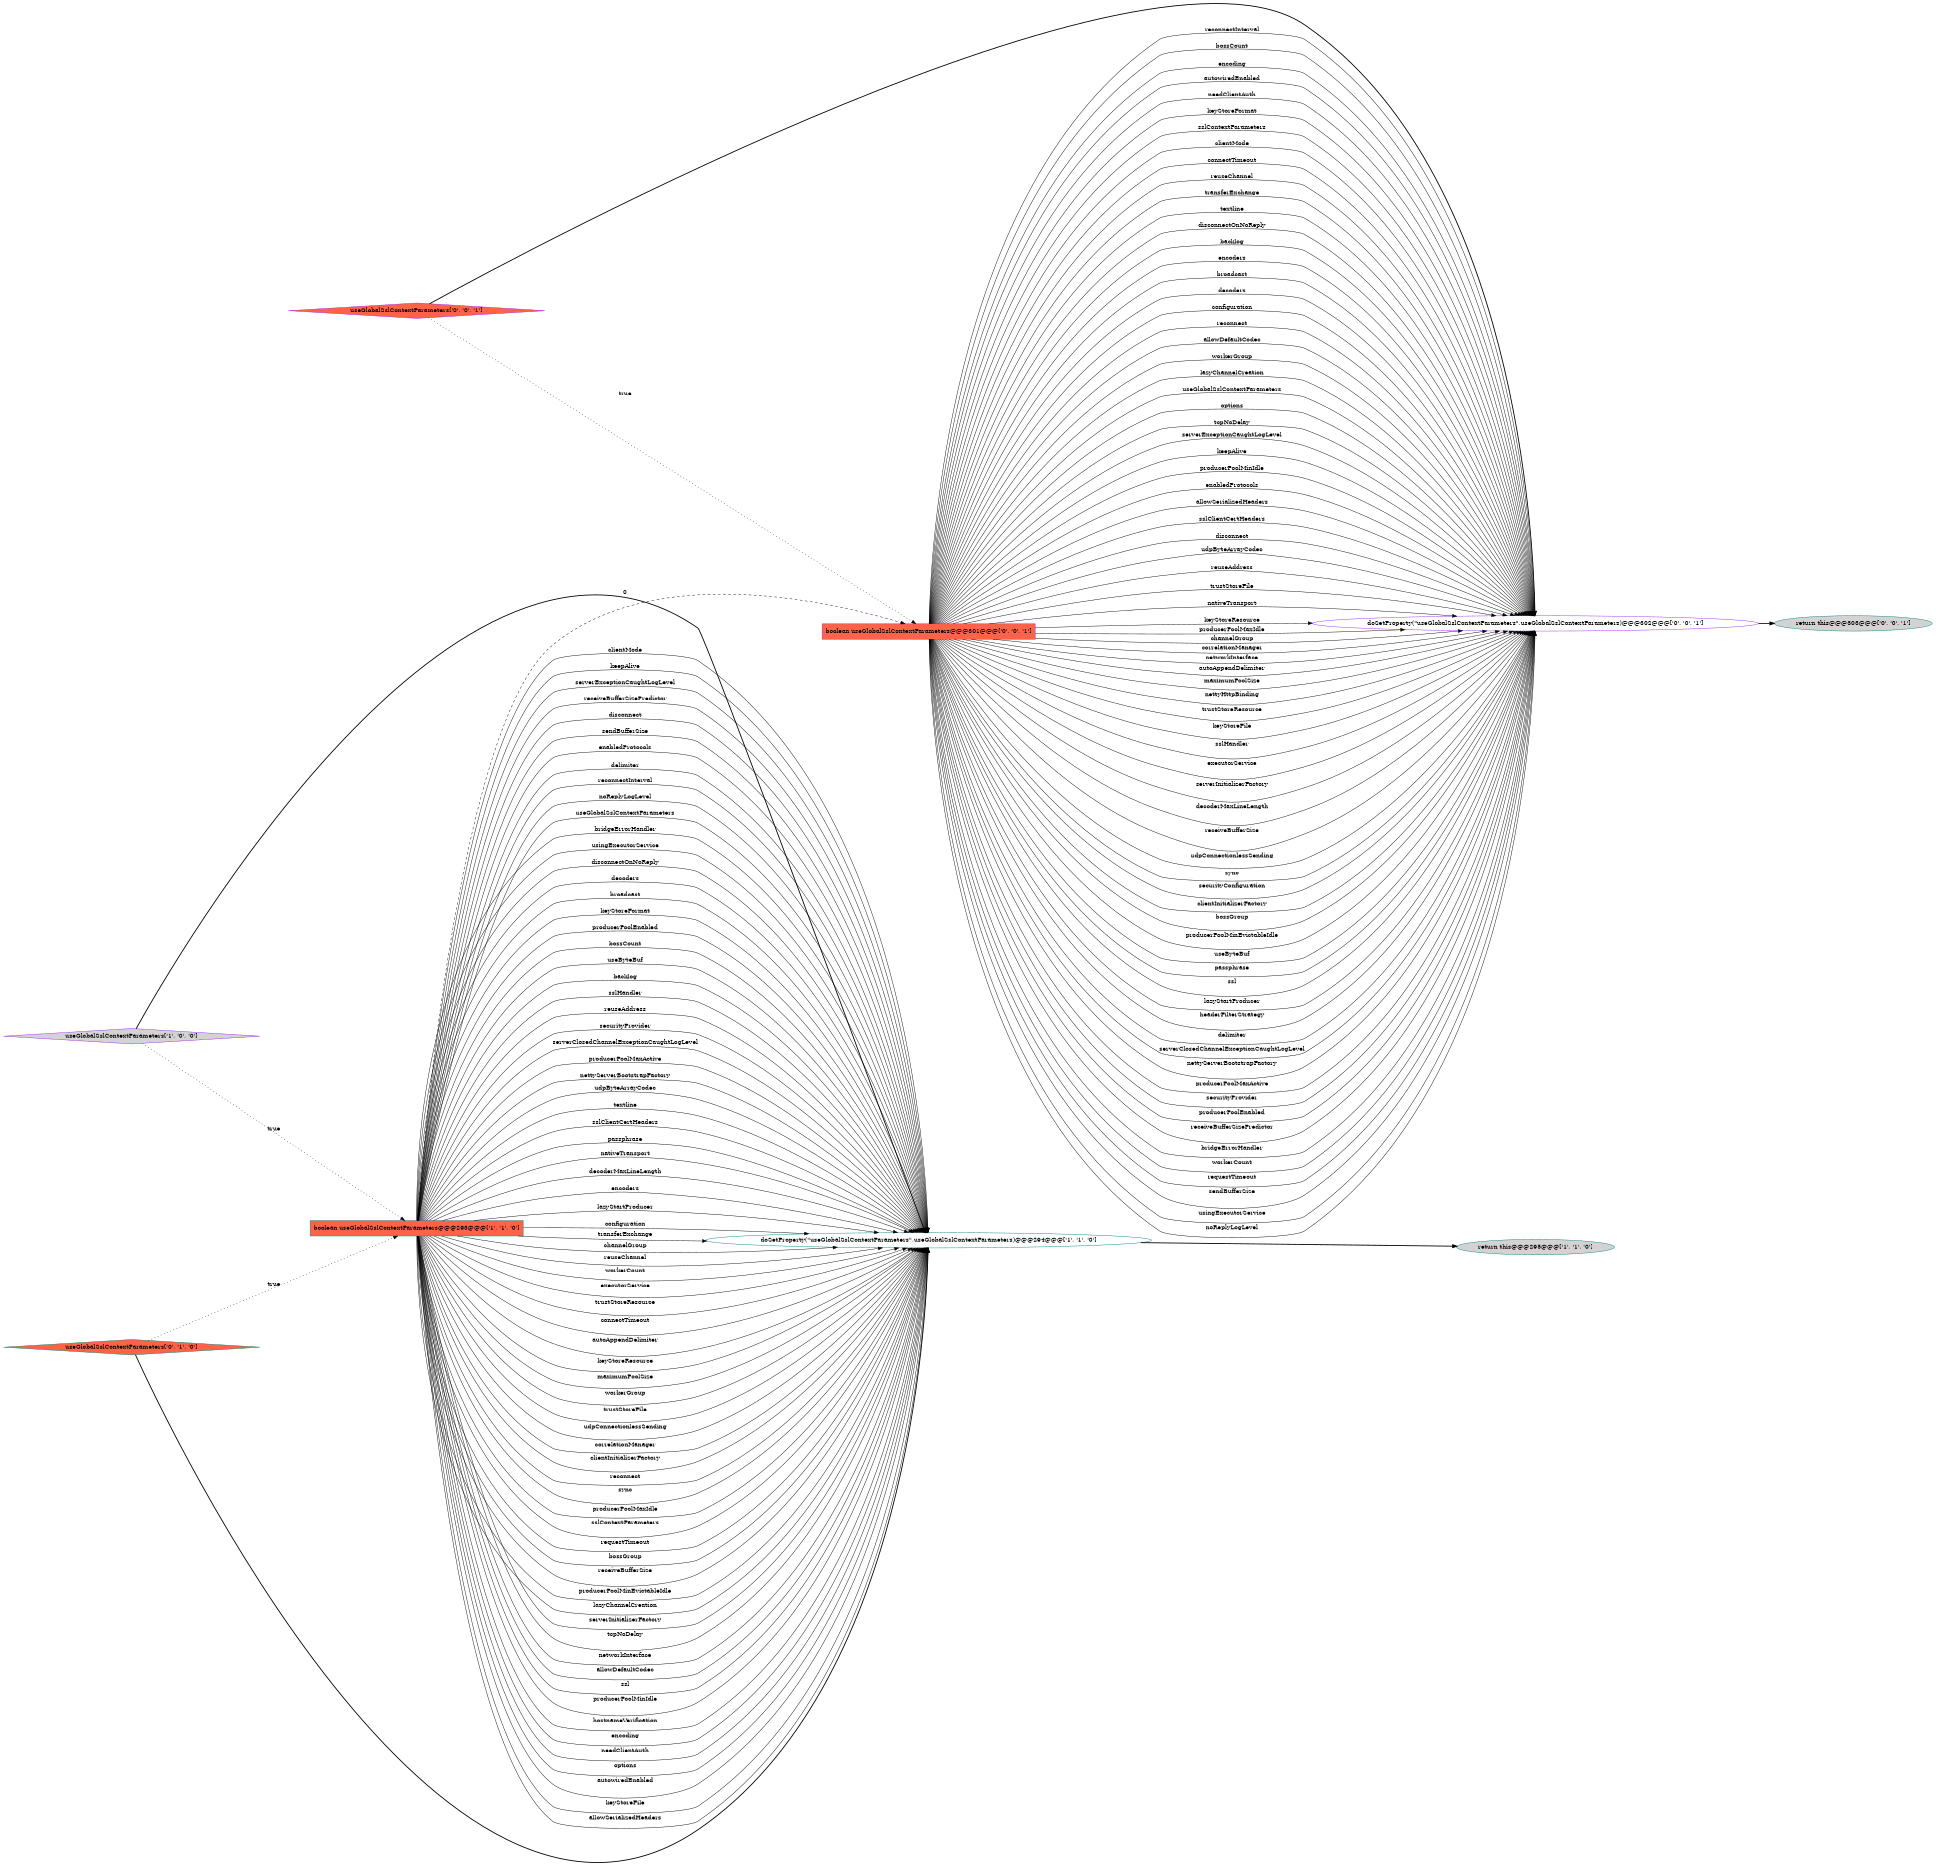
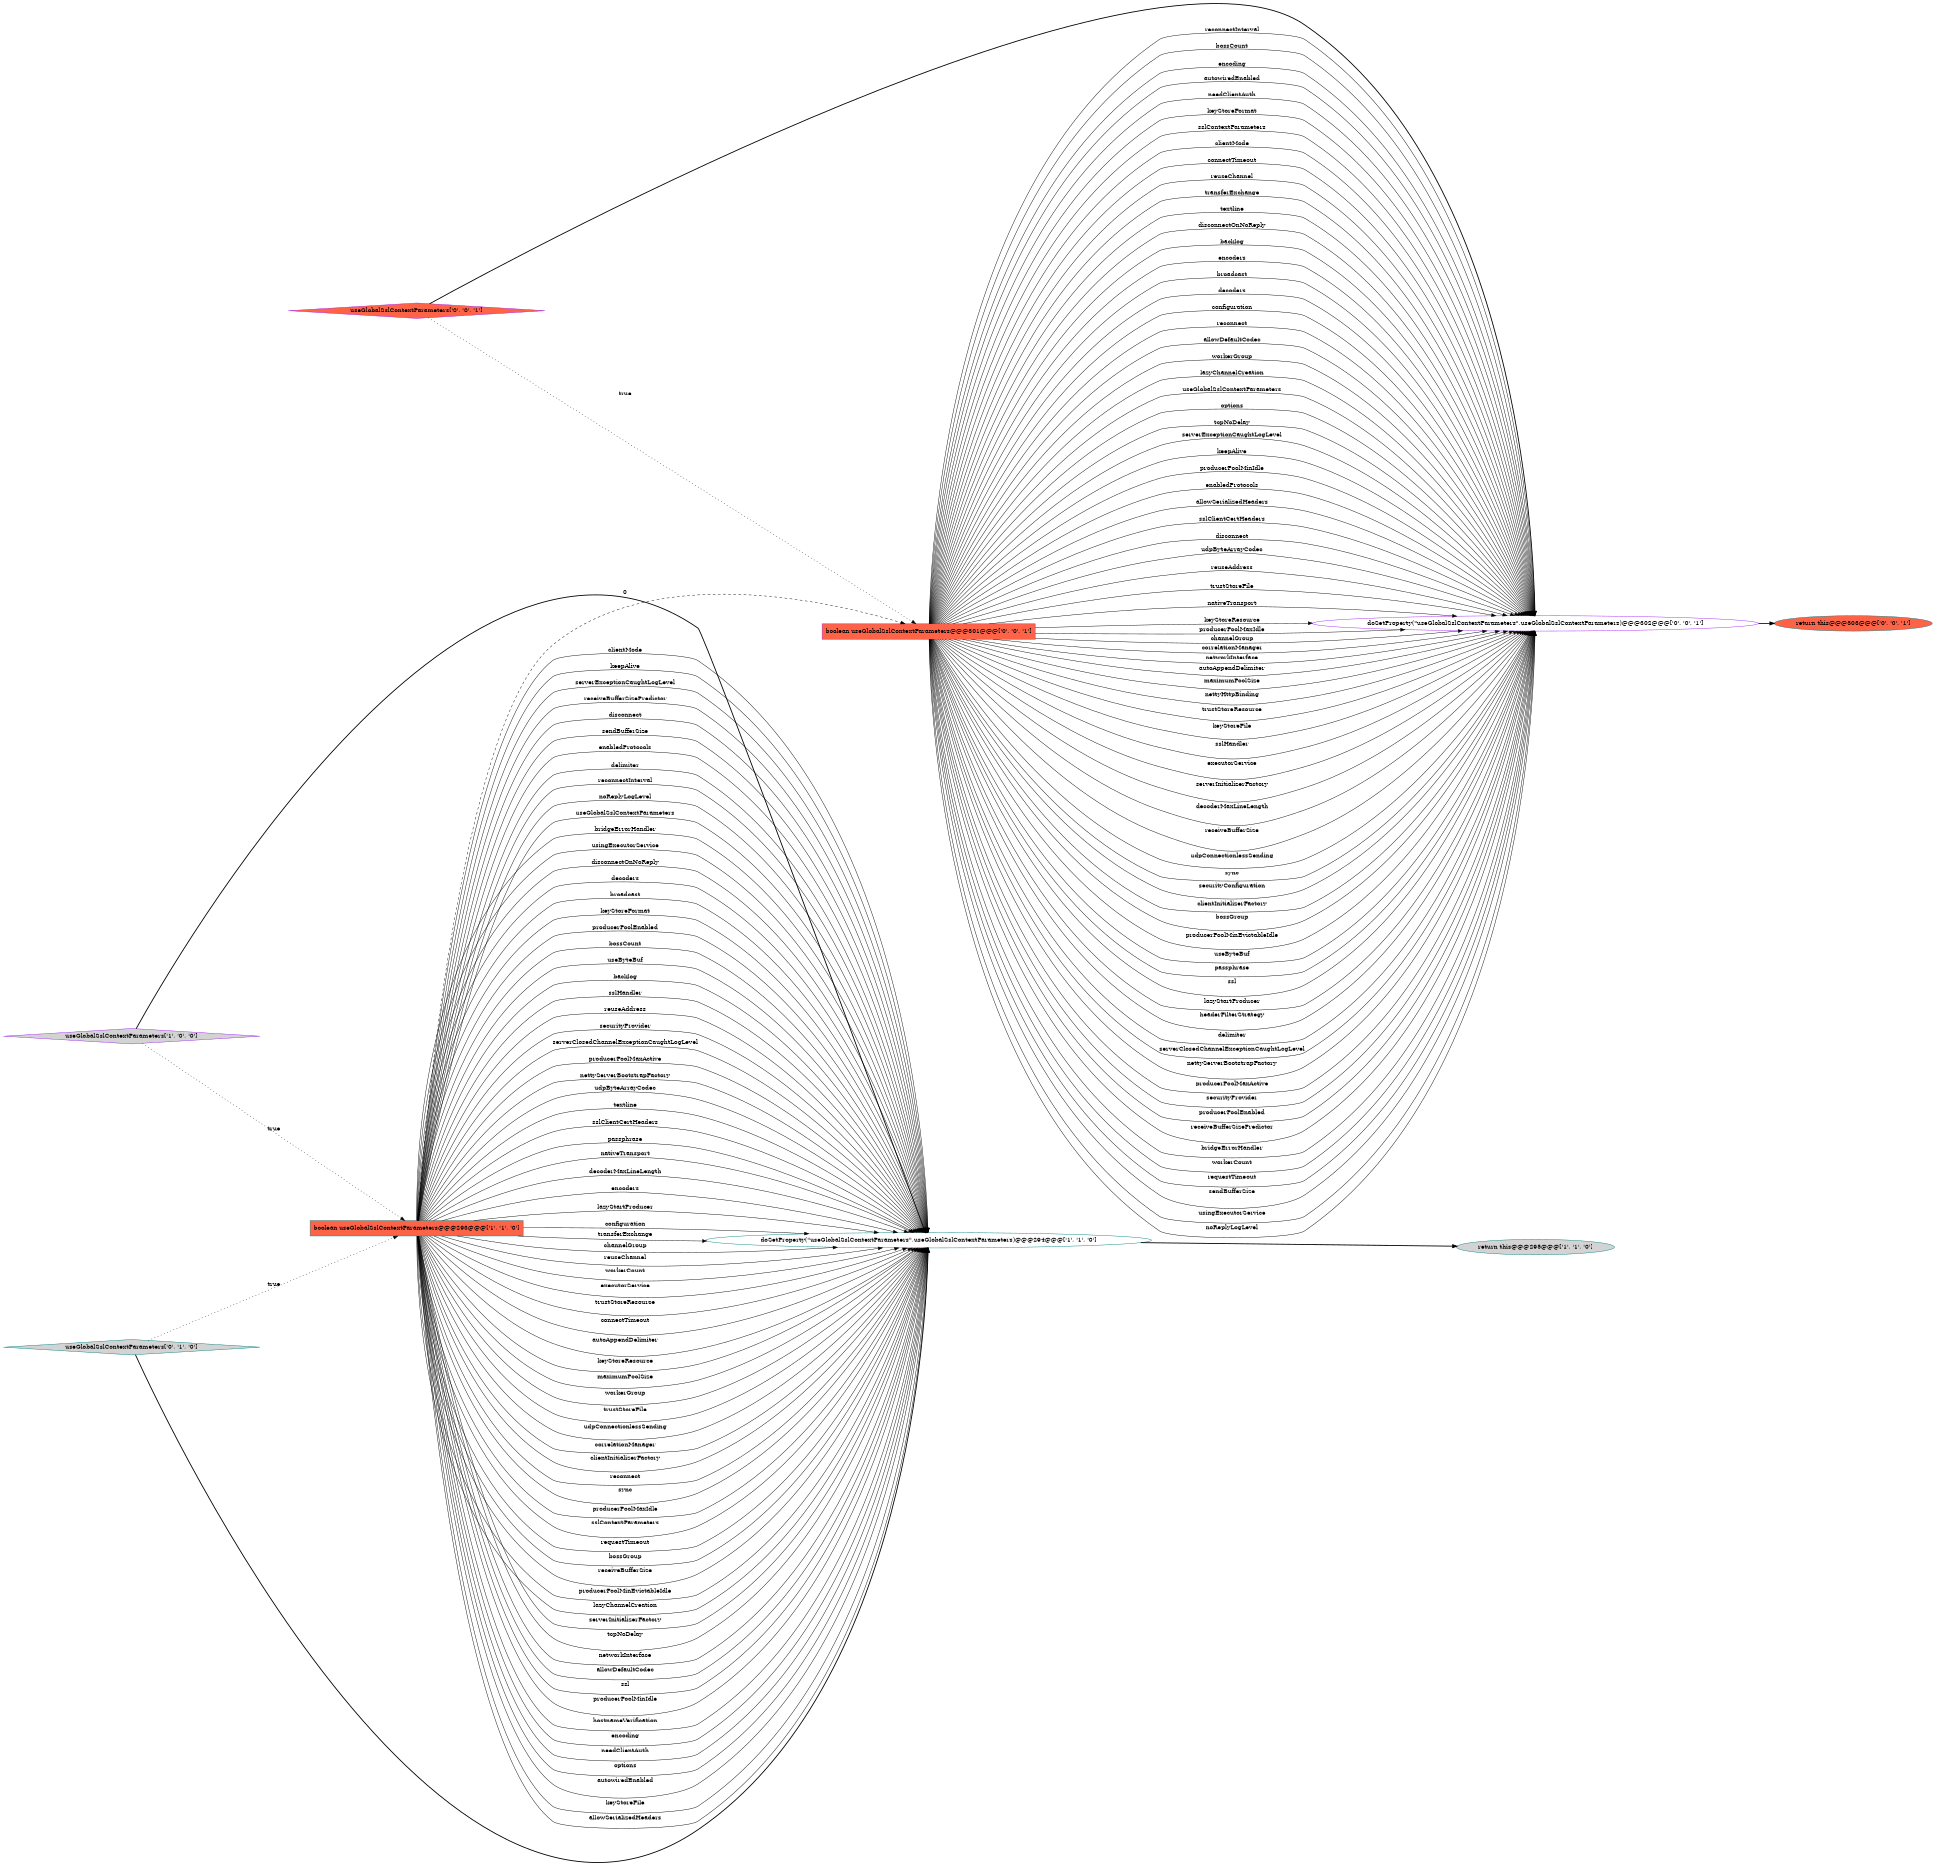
node "return this@@@303@@@['0', '0', '1']": fillcolor lightgray -> tomato
node "useGlobalSslContextParameters['0', '1', '0']": fillcolor tomato -> lightgray
